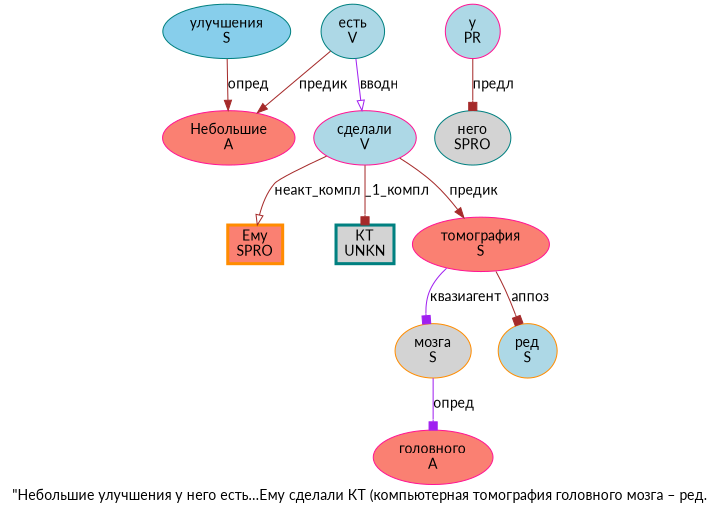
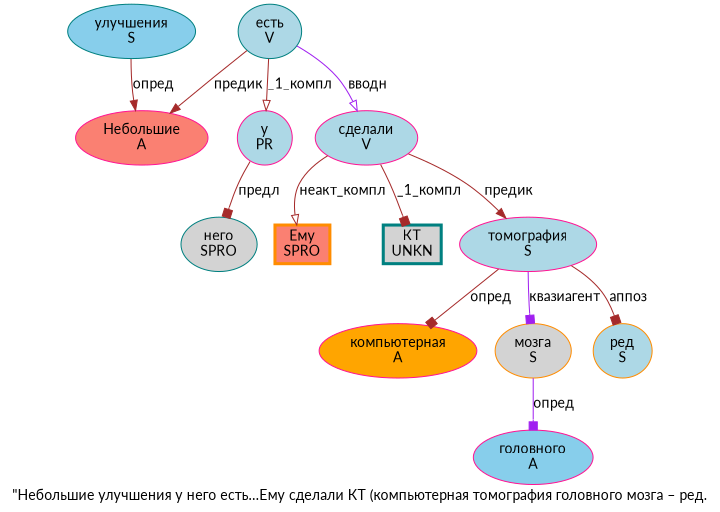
edge "есть V" -> "у PR": added, label "_1_компл"
node "томография S": fillcolor salmon -> lightblue
node "компьютерная A": added
node "головного A": fillcolor salmon -> skyblue
